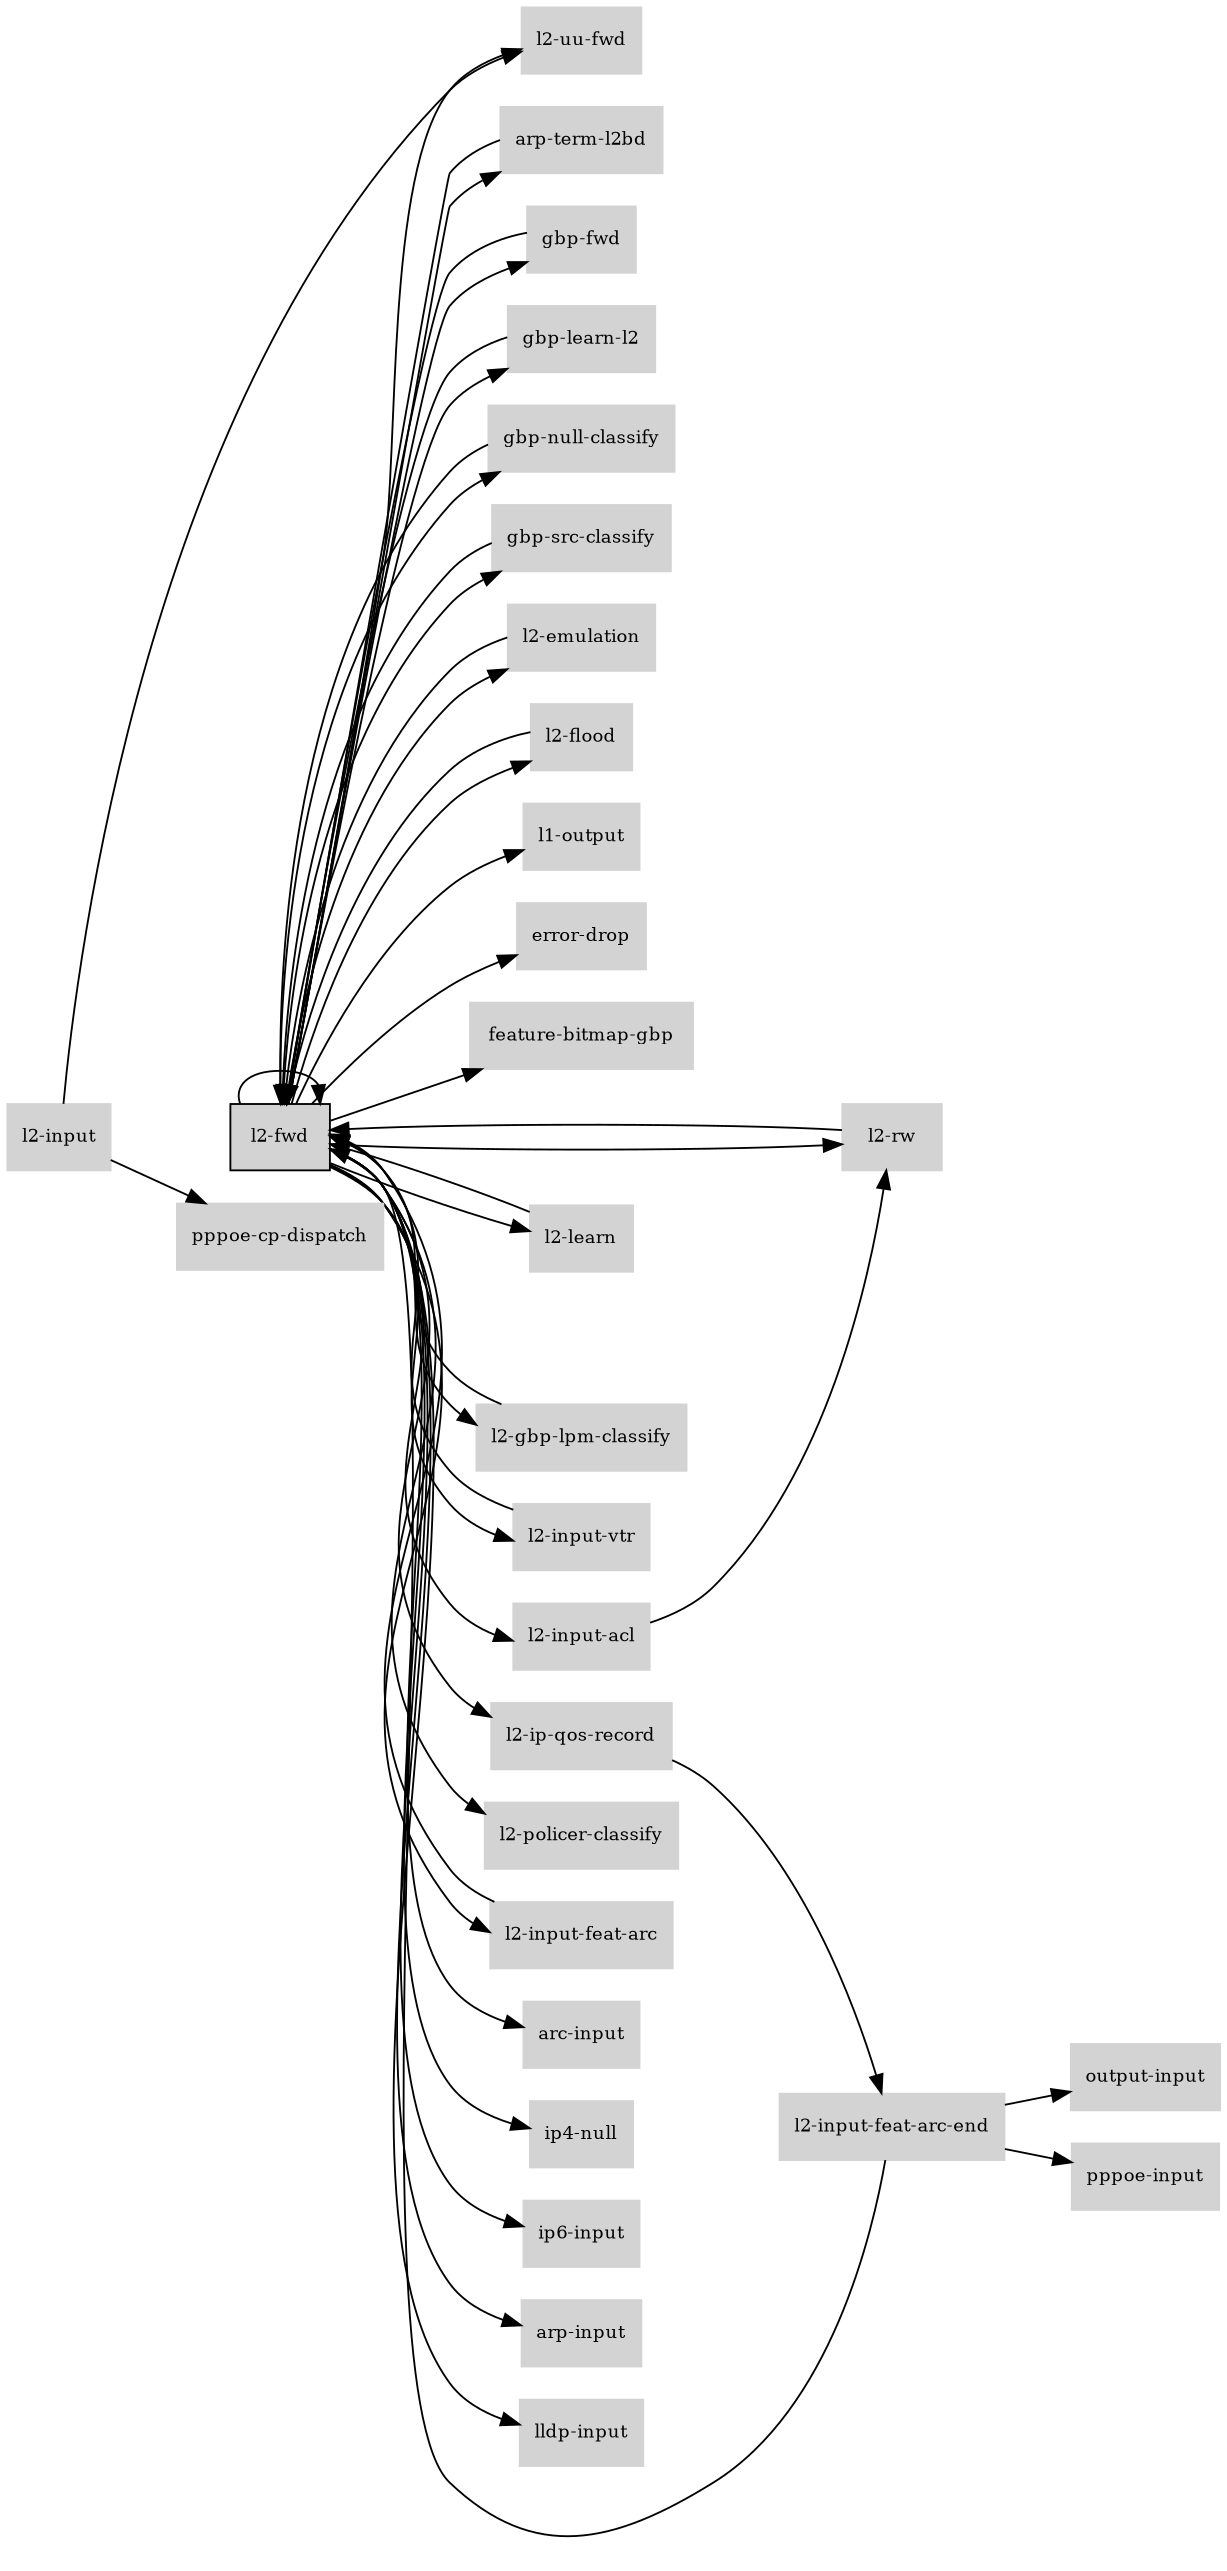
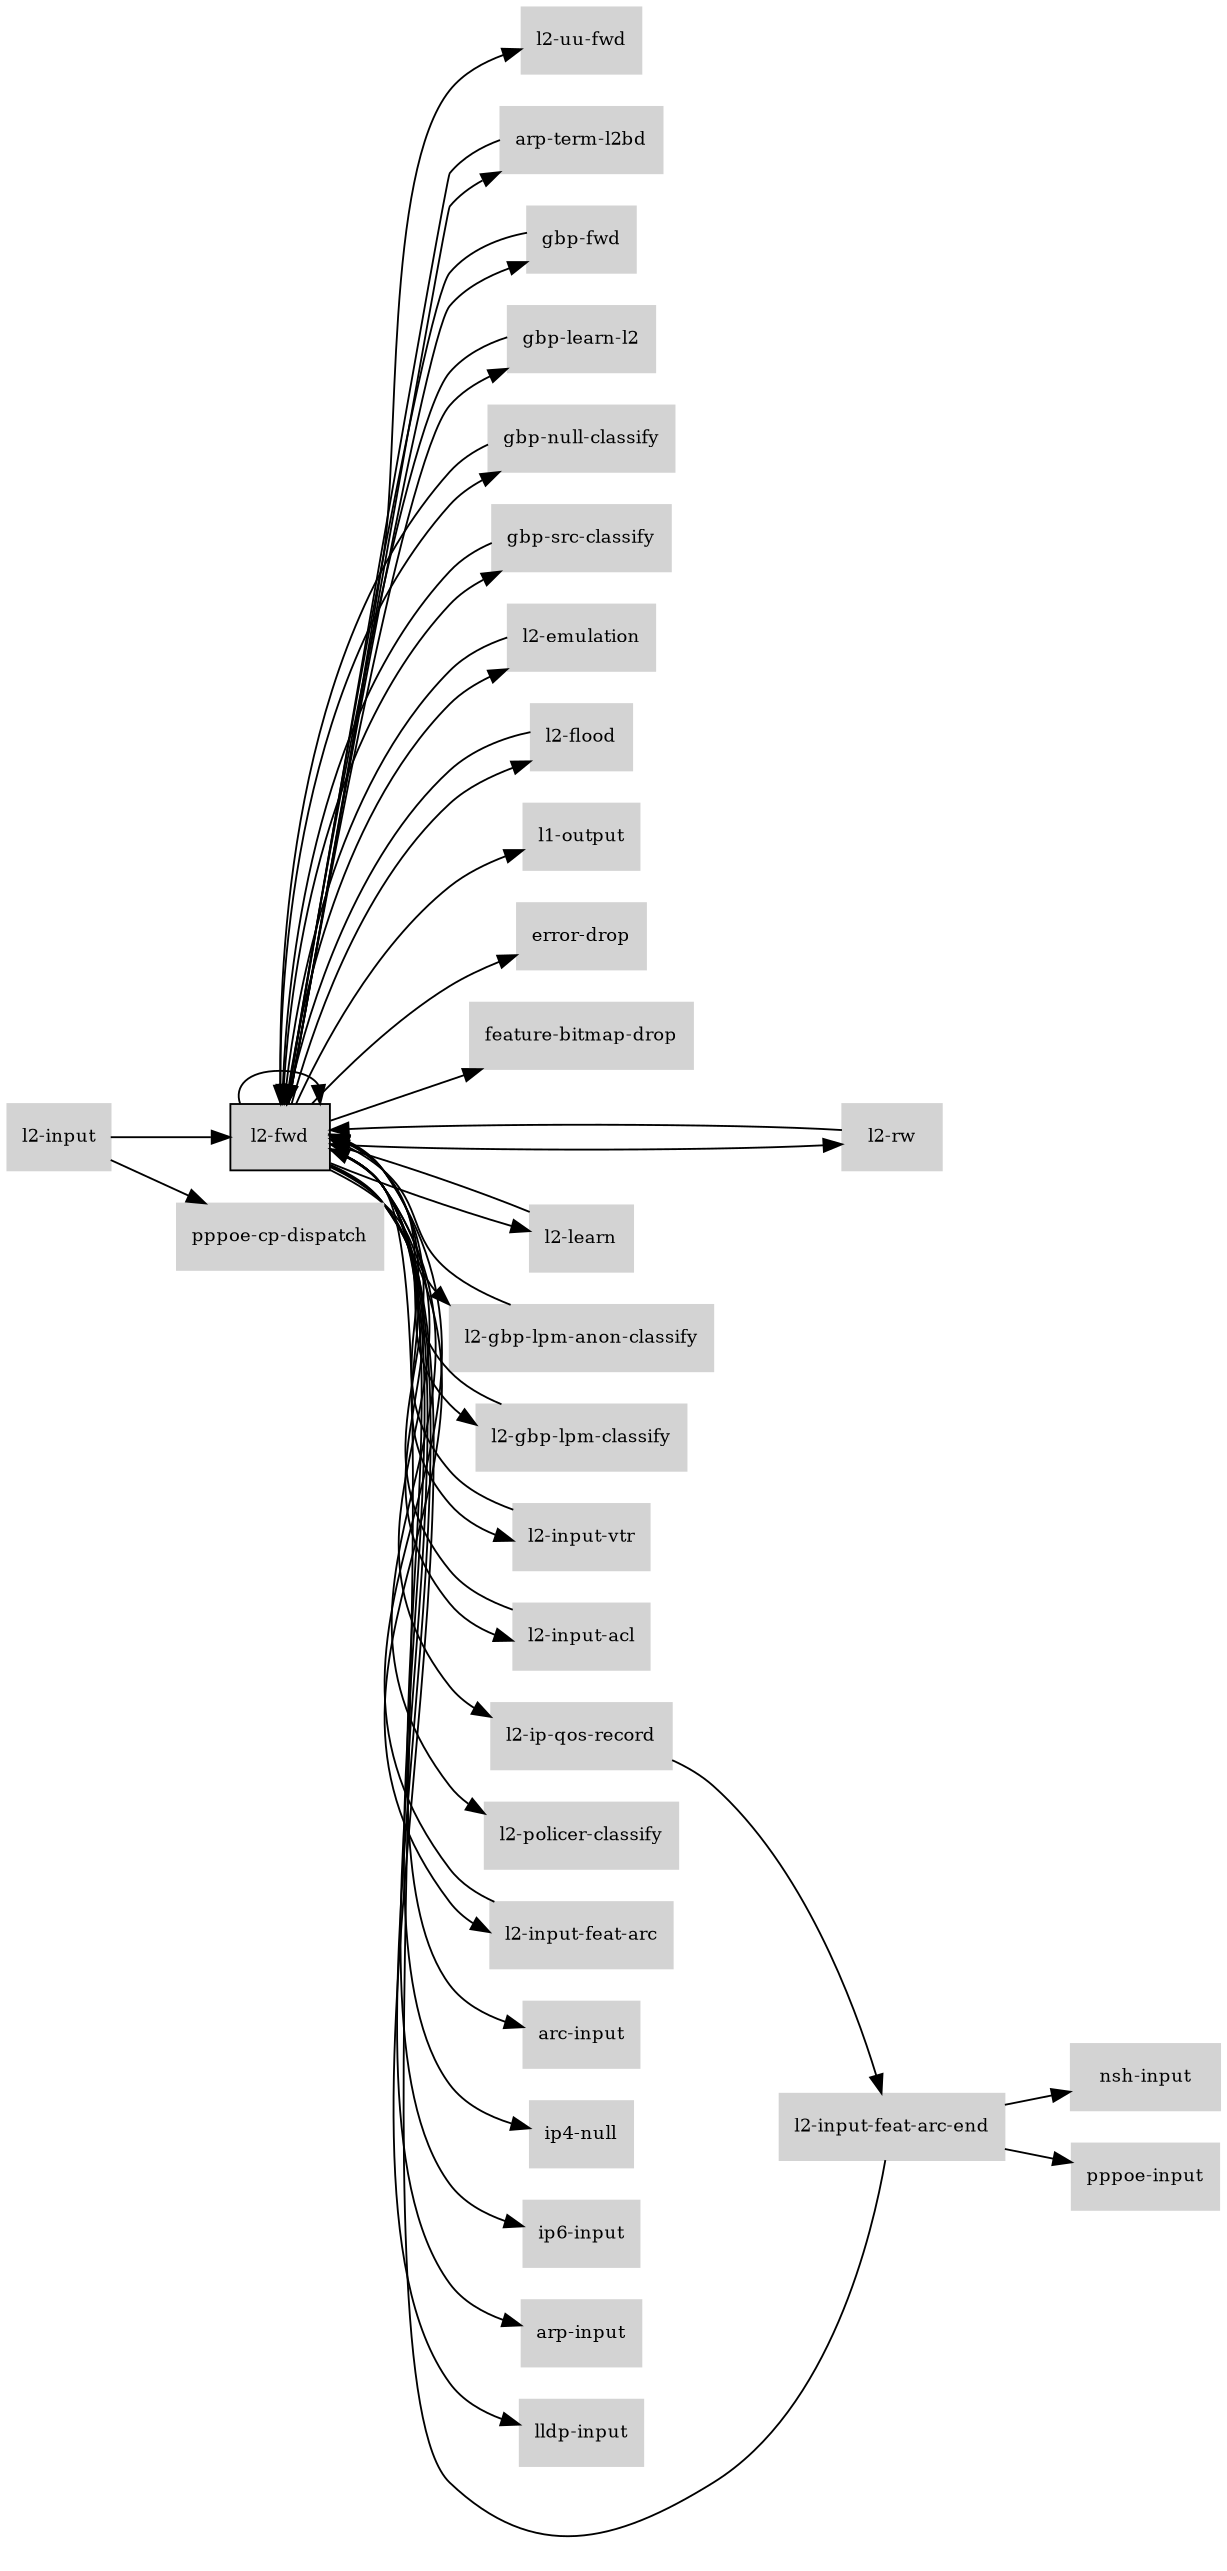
edge "l2-input" -> "l2-uu-fwd": now "l2-input" -> "l2-fwd"
node "feature-bitmap-gbp": label "feature-bitmap-gbp" -> "feature-bitmap-drop"
node "l2-gbp-lpm-anon-classify": added
edge "l2-input-acl" -> "l2-rw": now "l2-input-acl" -> "l2-fwd"
node "output-input": label "output-input" -> "nsh-input"
